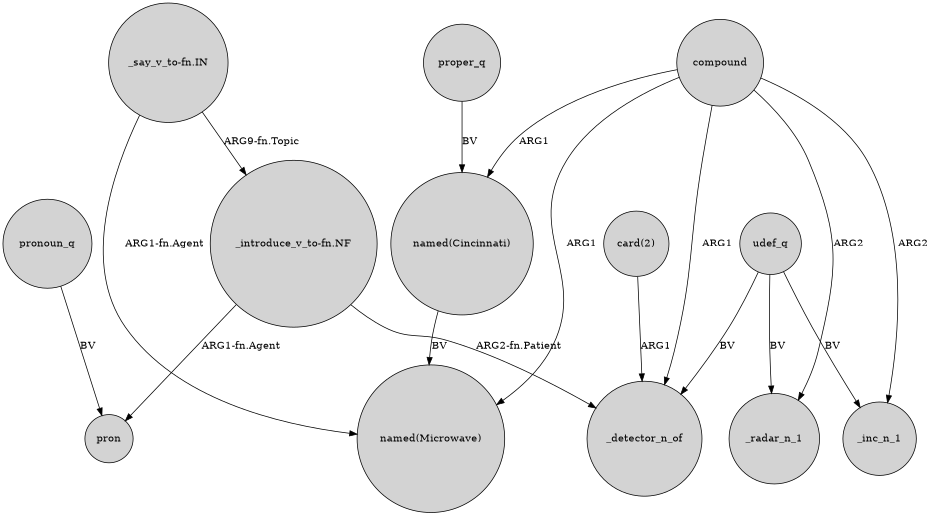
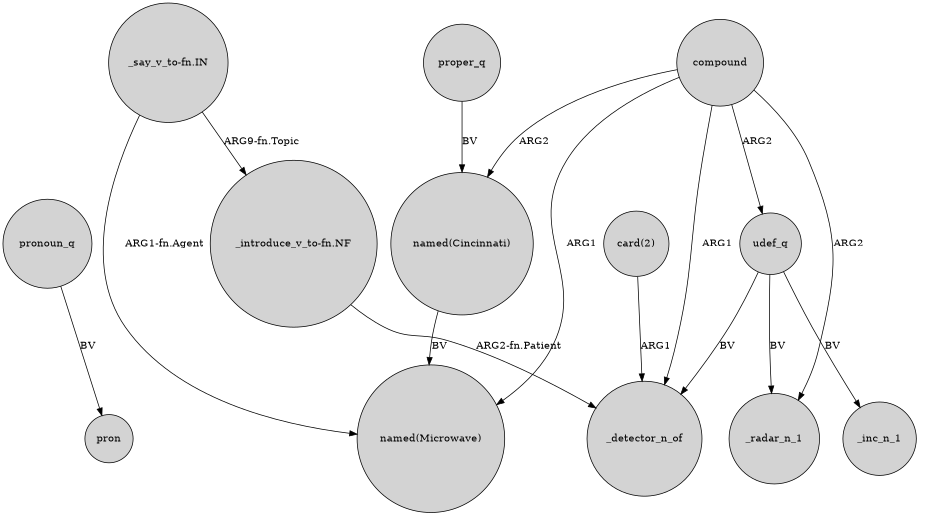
edge "compound" -> "named(Cincinnati)": label "ARG1" -> "ARG2"
edge "compound" -> "_inc_n_1": now "compound" -> "udef_q"
edge "_introduce_v_to-fn.NF" -> "pron": removed, label "ARG1-fn.Agent"
